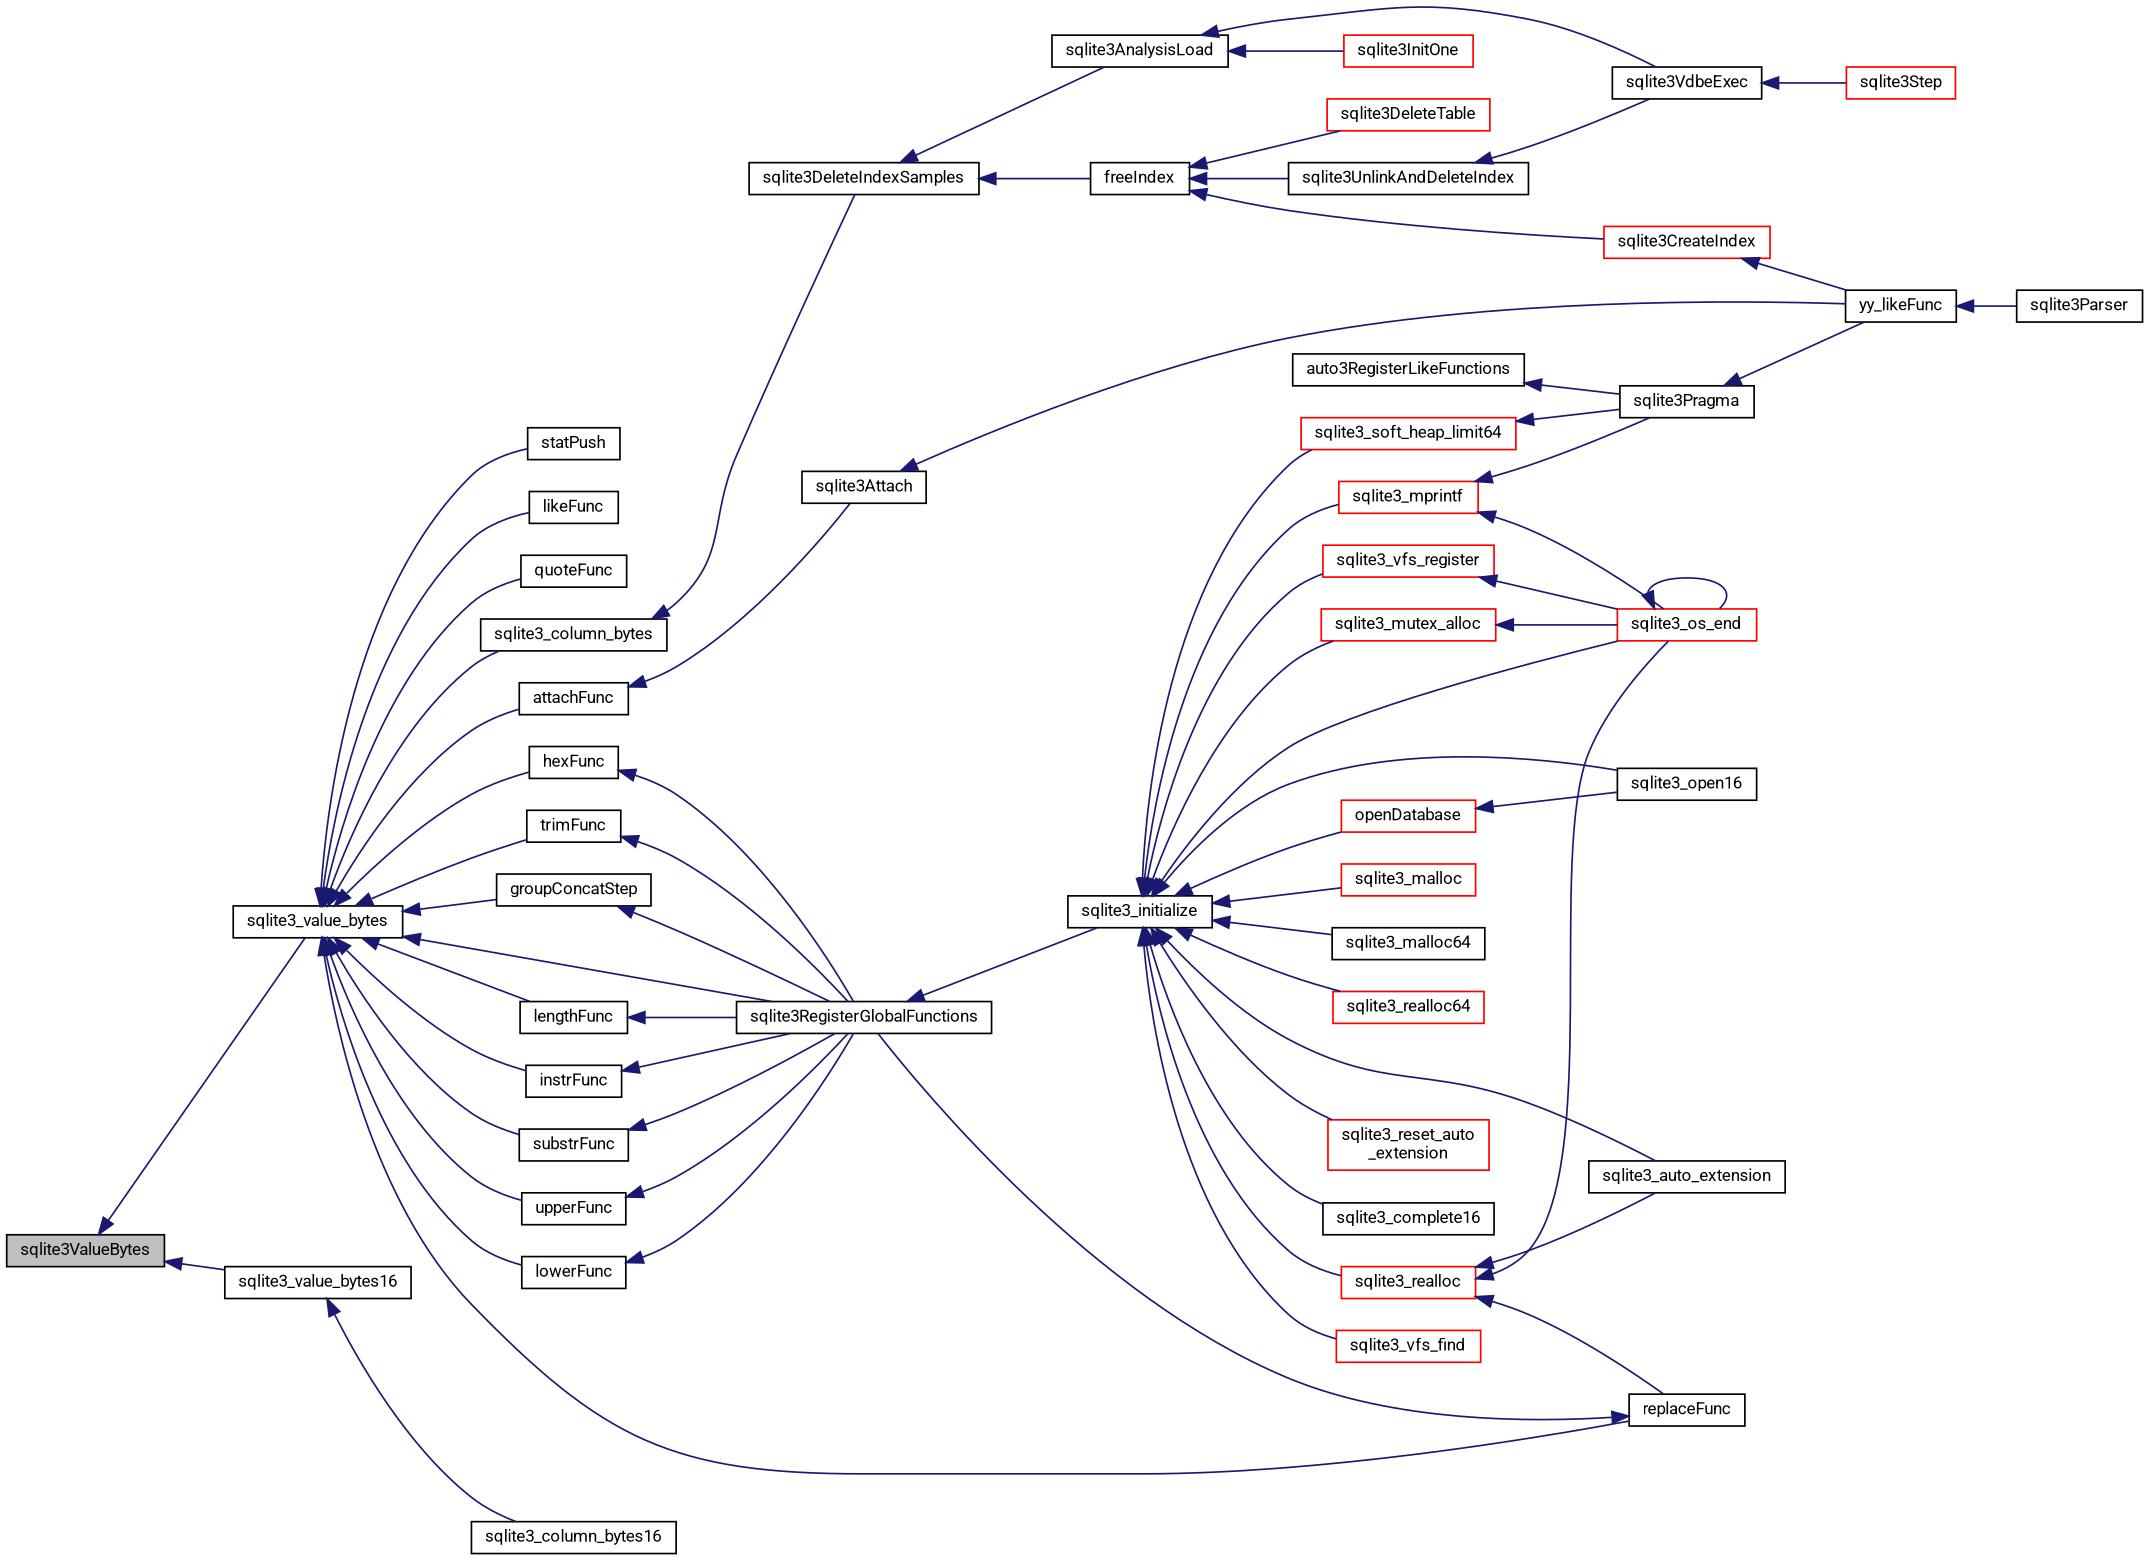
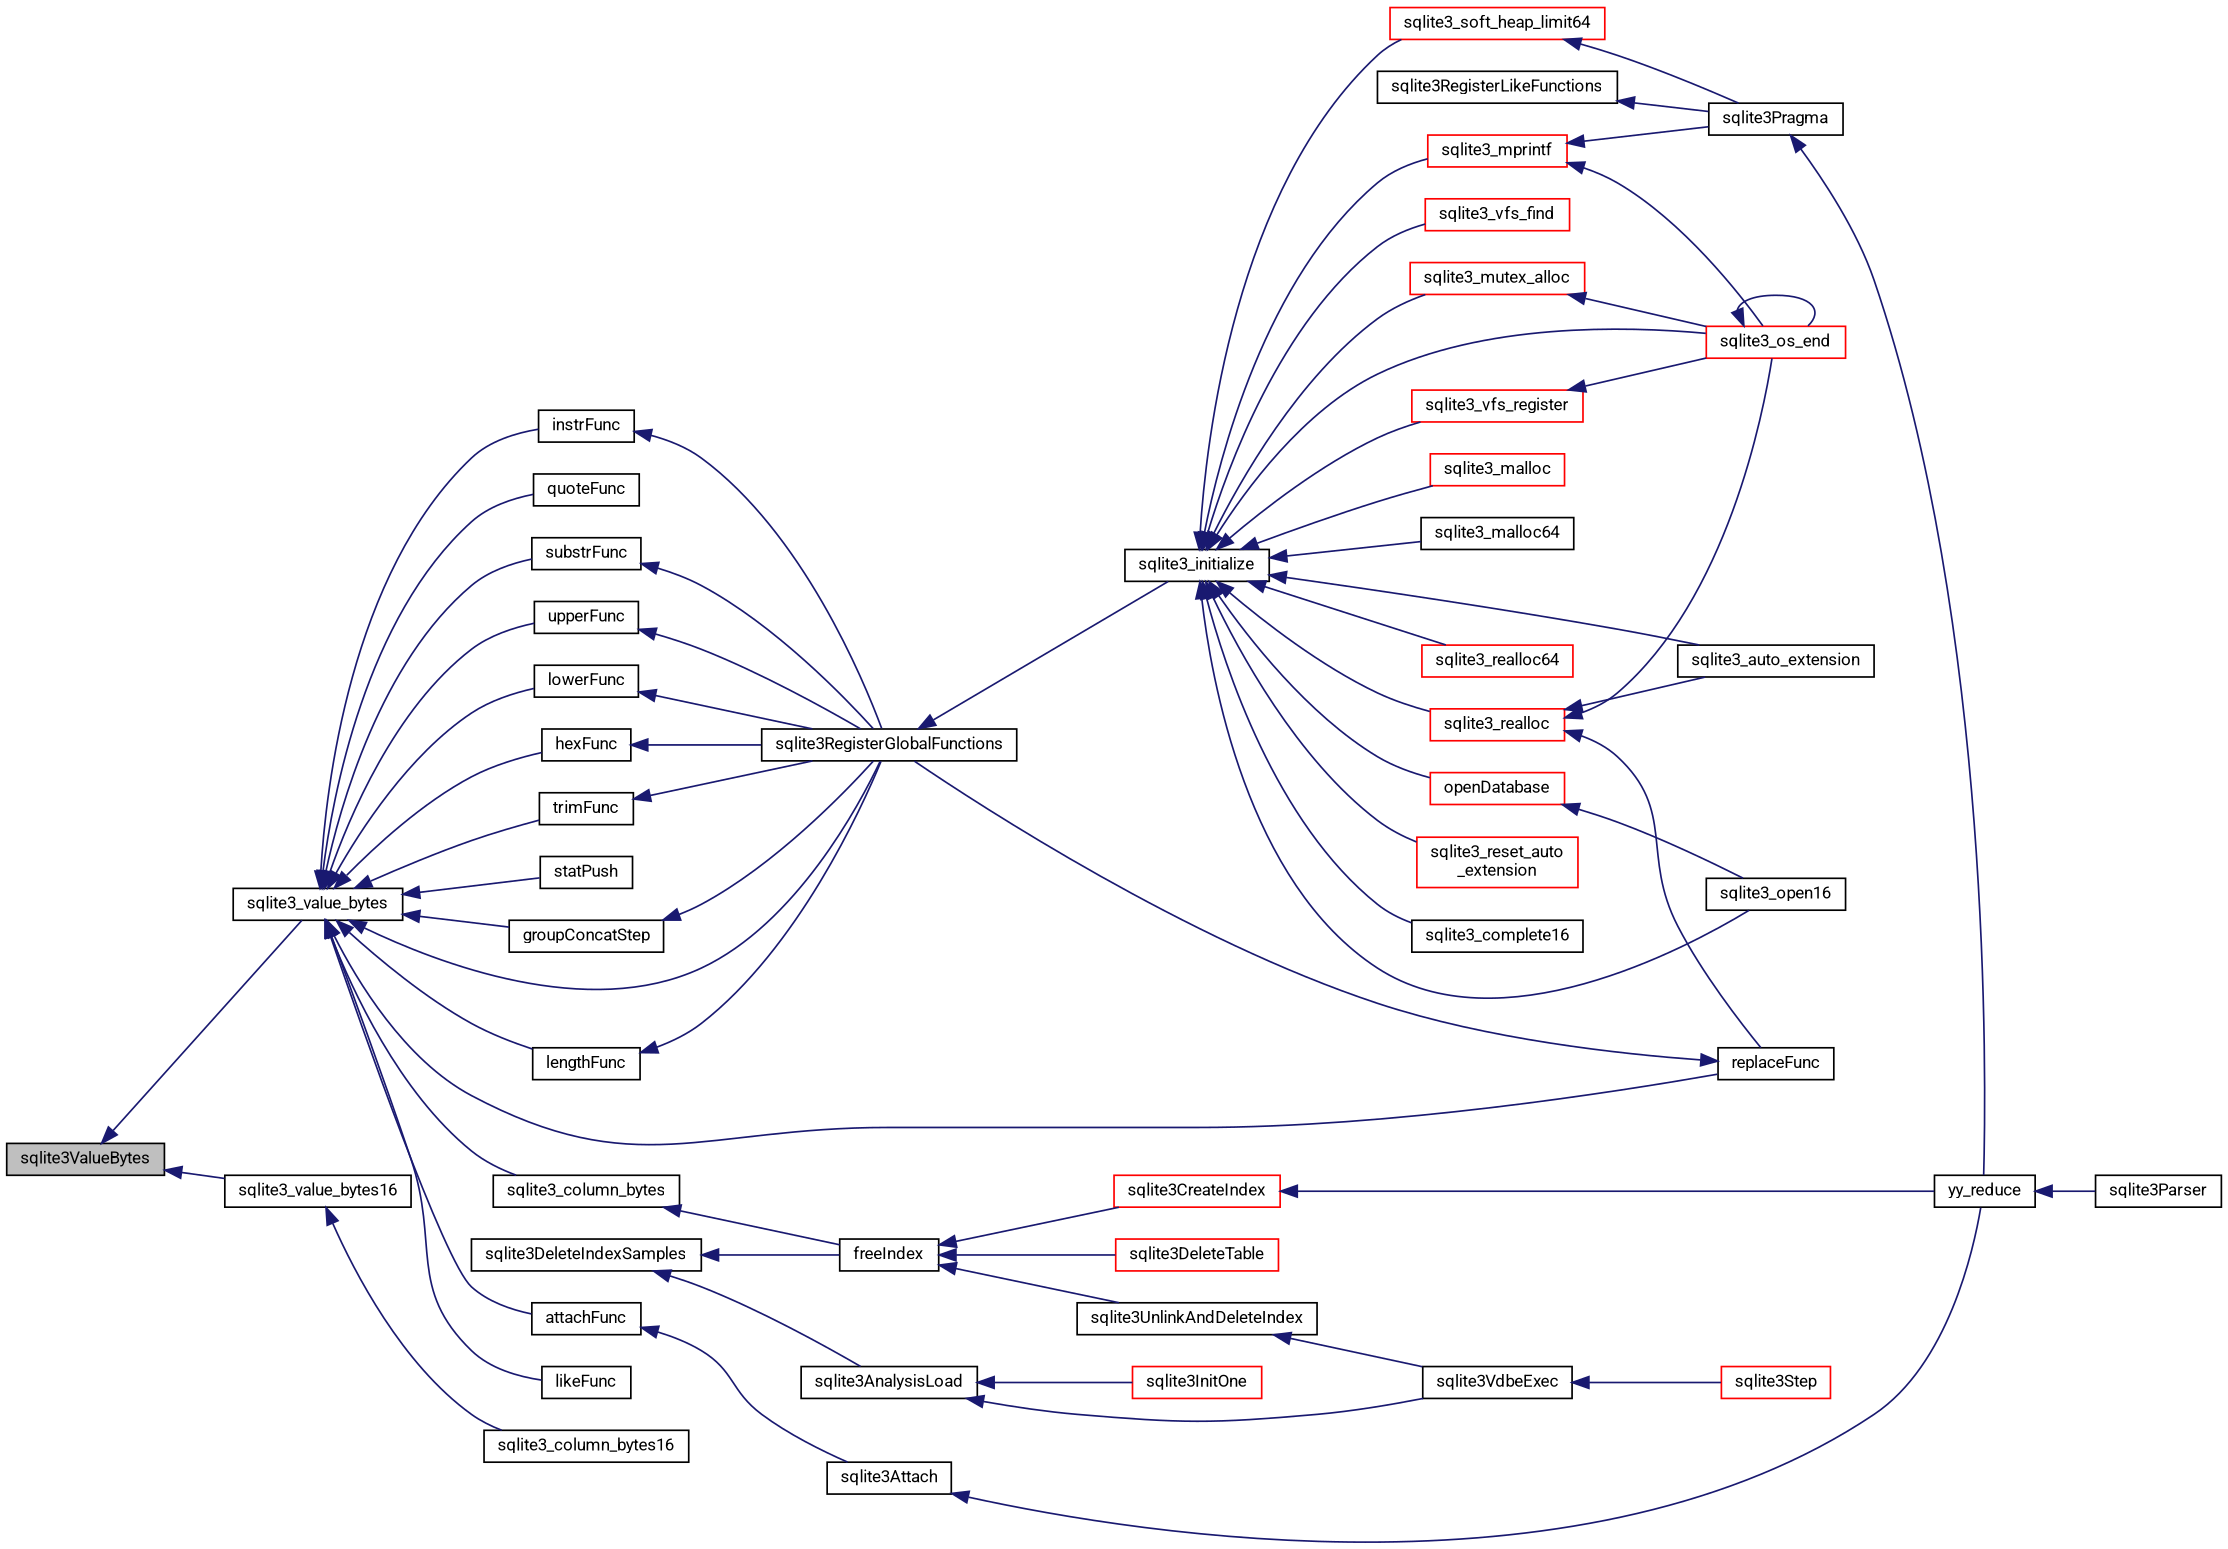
node "yy_likeFunc": label "yy_likeFunc" -> "yy_reduce"
node "auto3RegisterLikeFunctions": label "auto3RegisterLikeFunctions" -> "sqlite3RegisterLikeFunctions"
edge "sqlite3DeleteIndexSamples" -> "sqlite3_column_bytes": now "freeIndex" -> "sqlite3_column_bytes"
